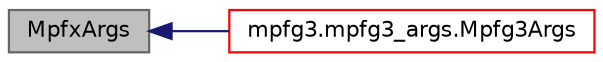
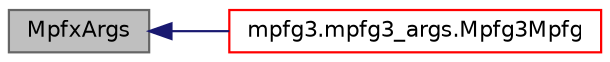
node "mpfg3.mpfg3_args.Mpfg3Args": label "mpfg3.mpfg3_args.Mpfg3Args" -> "mpfg3.mpfg3_args.Mpfg3Mpfg"
